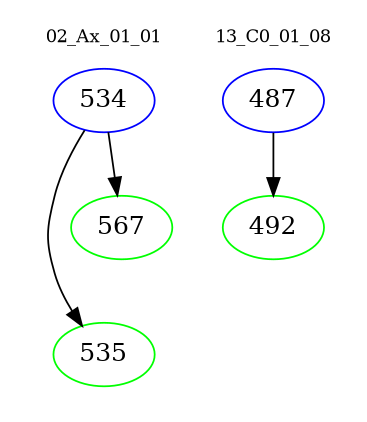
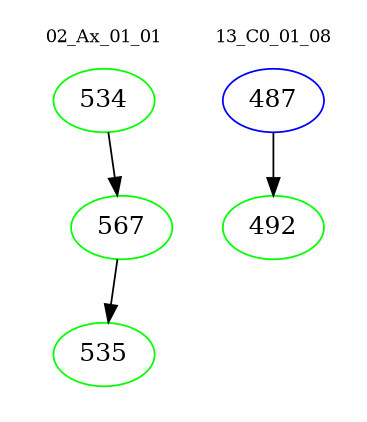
node "534": color blue -> green
edge "534" -> "535": now "567" -> "535"
